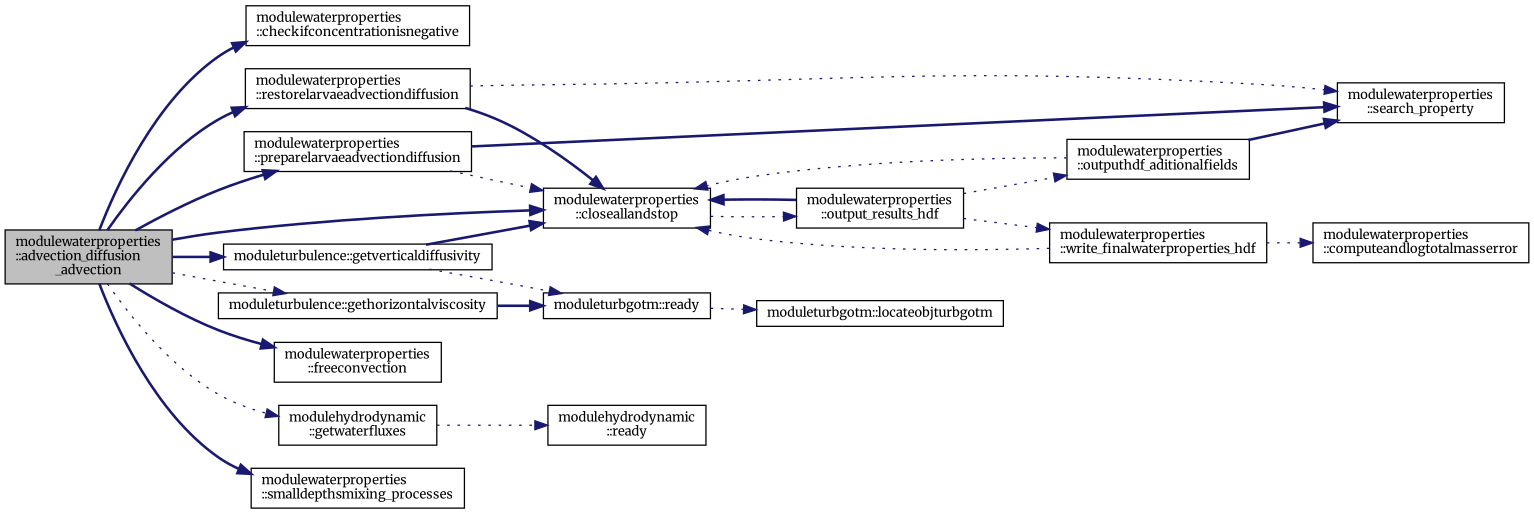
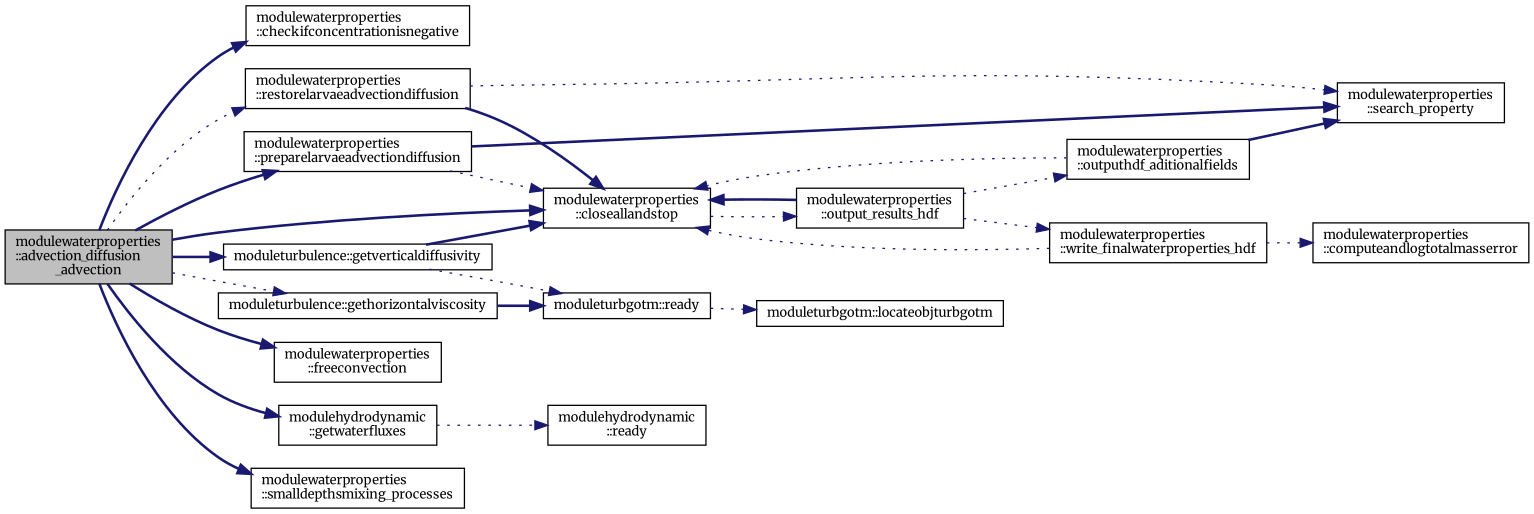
edge "modulewaterproperties ::advection_diffusion _advection" -> "modulewaterproperties ::restorelarvaeadvectiondiffusion": style bold -> dotted
edge "modulewaterproperties ::advection_diffusion _advection" -> "modulehydrodynamic ::getwaterfluxes": style dotted -> bold
